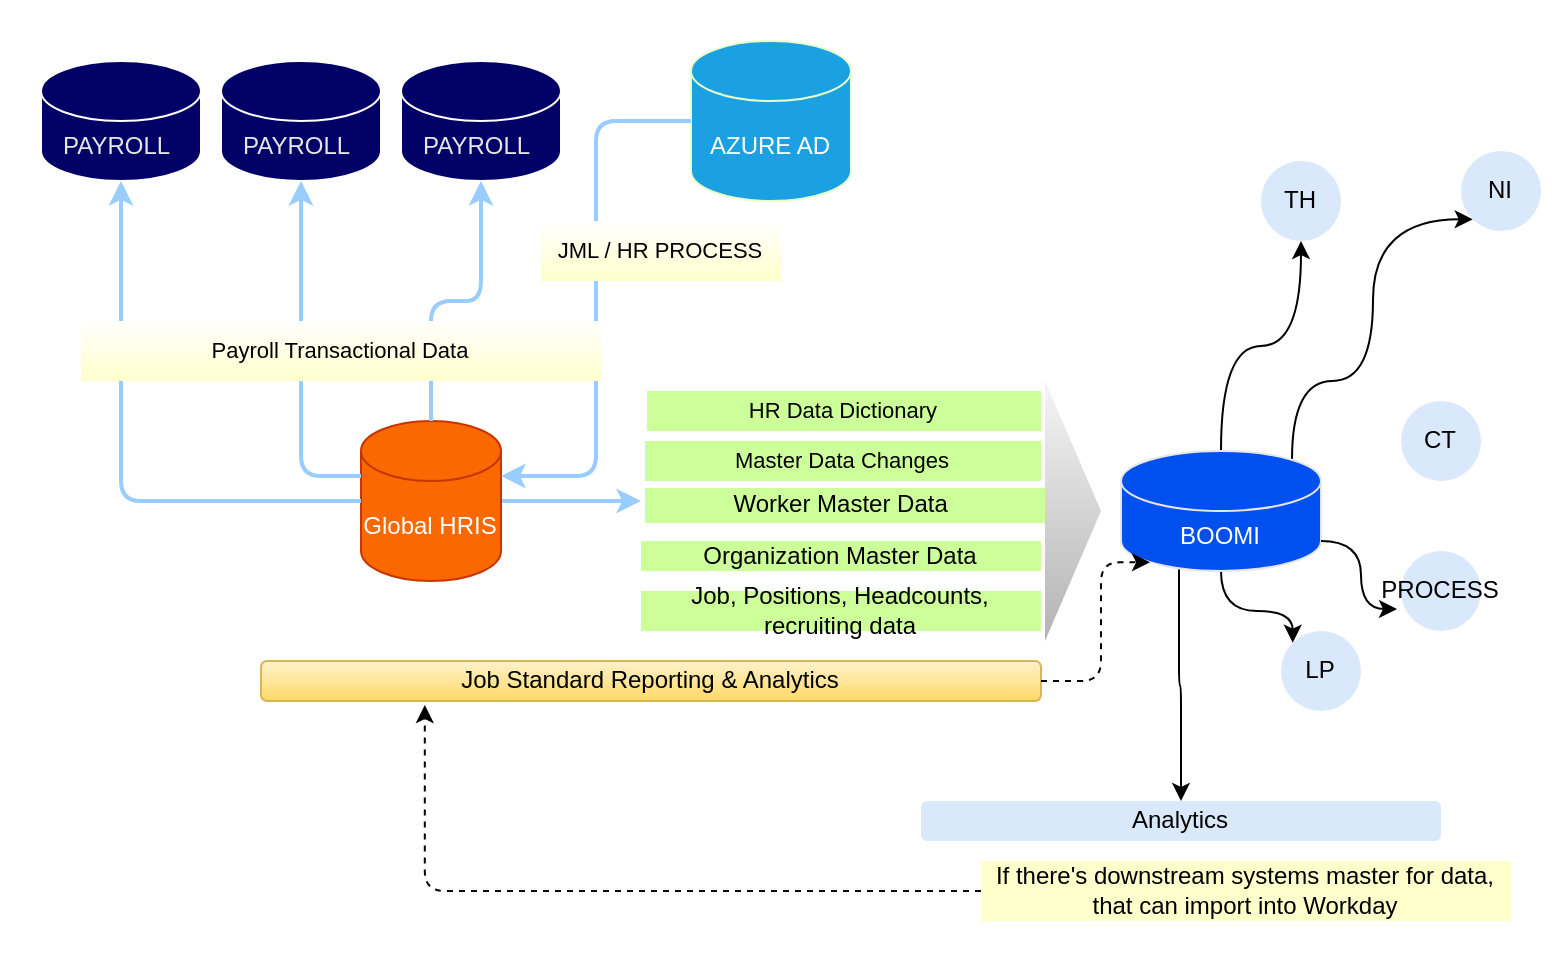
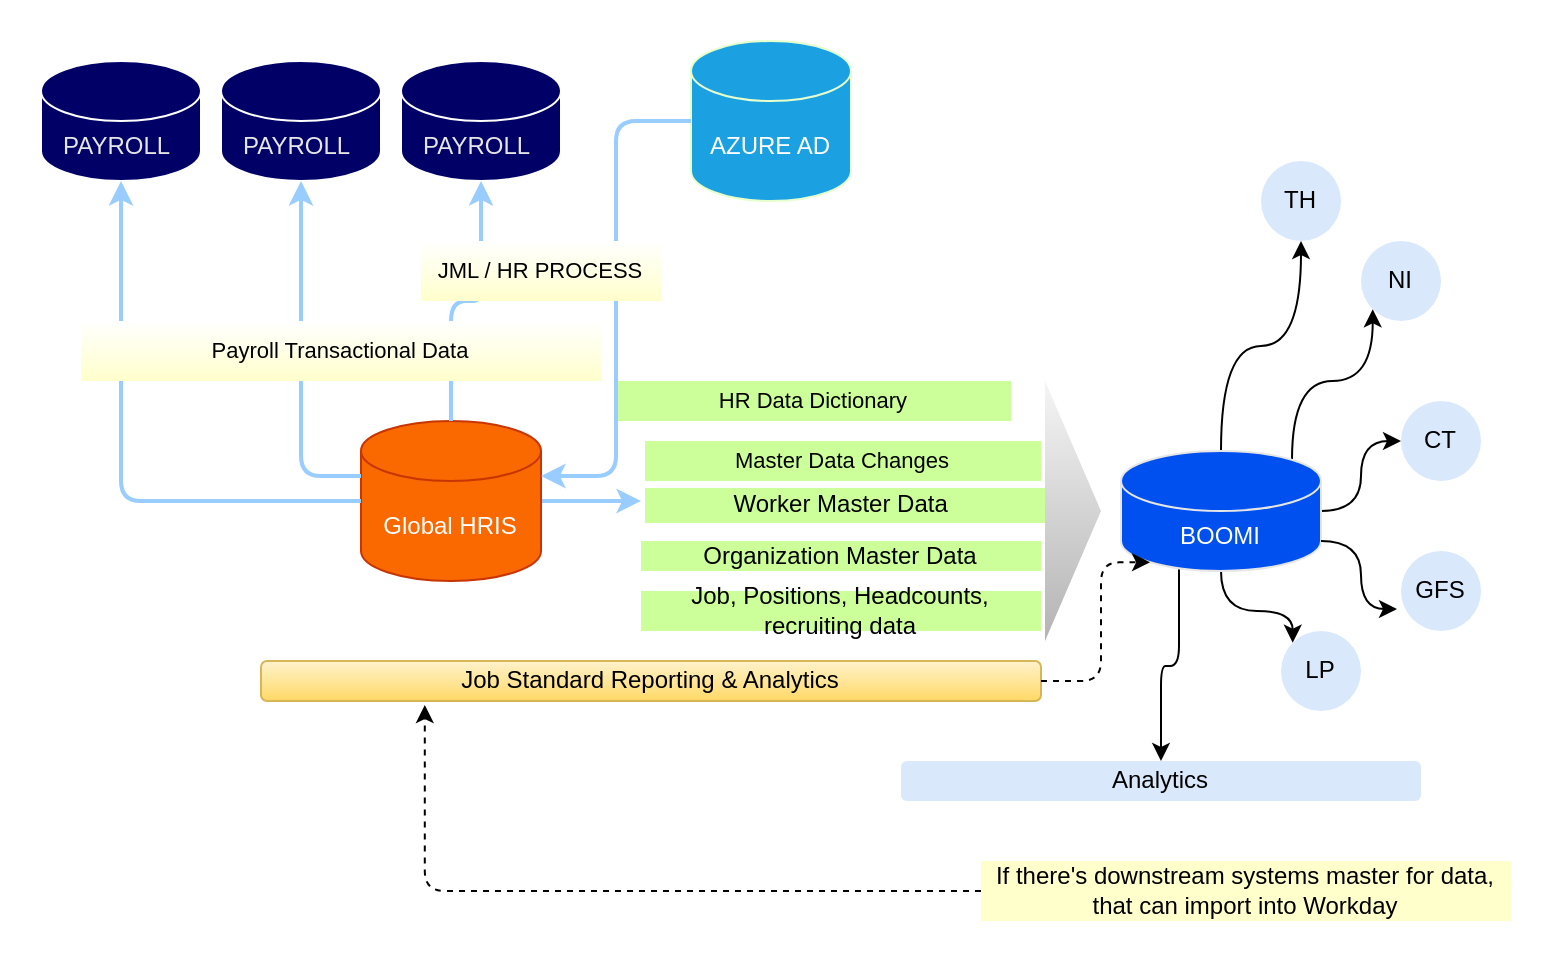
node "NI": moved (1501, 191) -> (1401, 281)
node "JML / HR PROCESS": moved (661, 251) -> (541, 271)
node "HR Data Dictionary": moved (844, 411) -> (814, 401)
edge "BOOMI" -> "CT": added
node "Global HRIS": size 140x160 -> 180x160
node "PROCESS": label "PROCESS" -> "GFS"
node "Analytics": moved (1181, 821) -> (1161, 781)
